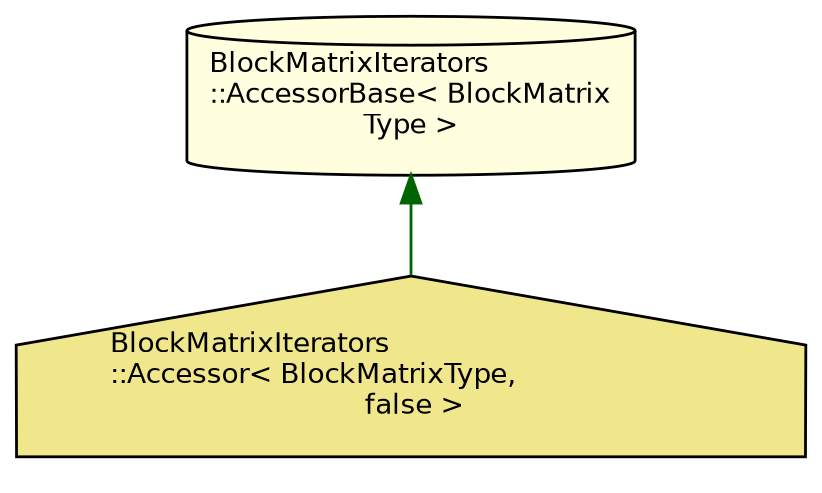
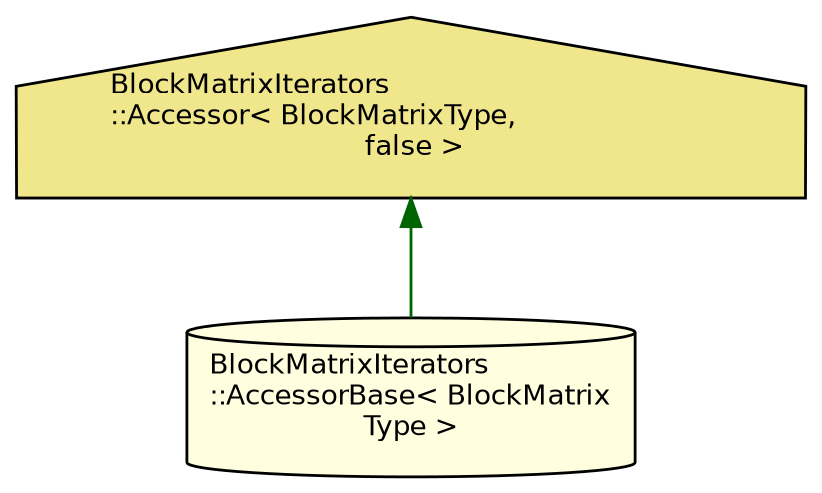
edge "BlockMatrixIterators ::Accessor< BlockMatrixType, false >" -> "BlockMatrixIterators ::AccessorBase< BlockMatrix Type >": reversed
